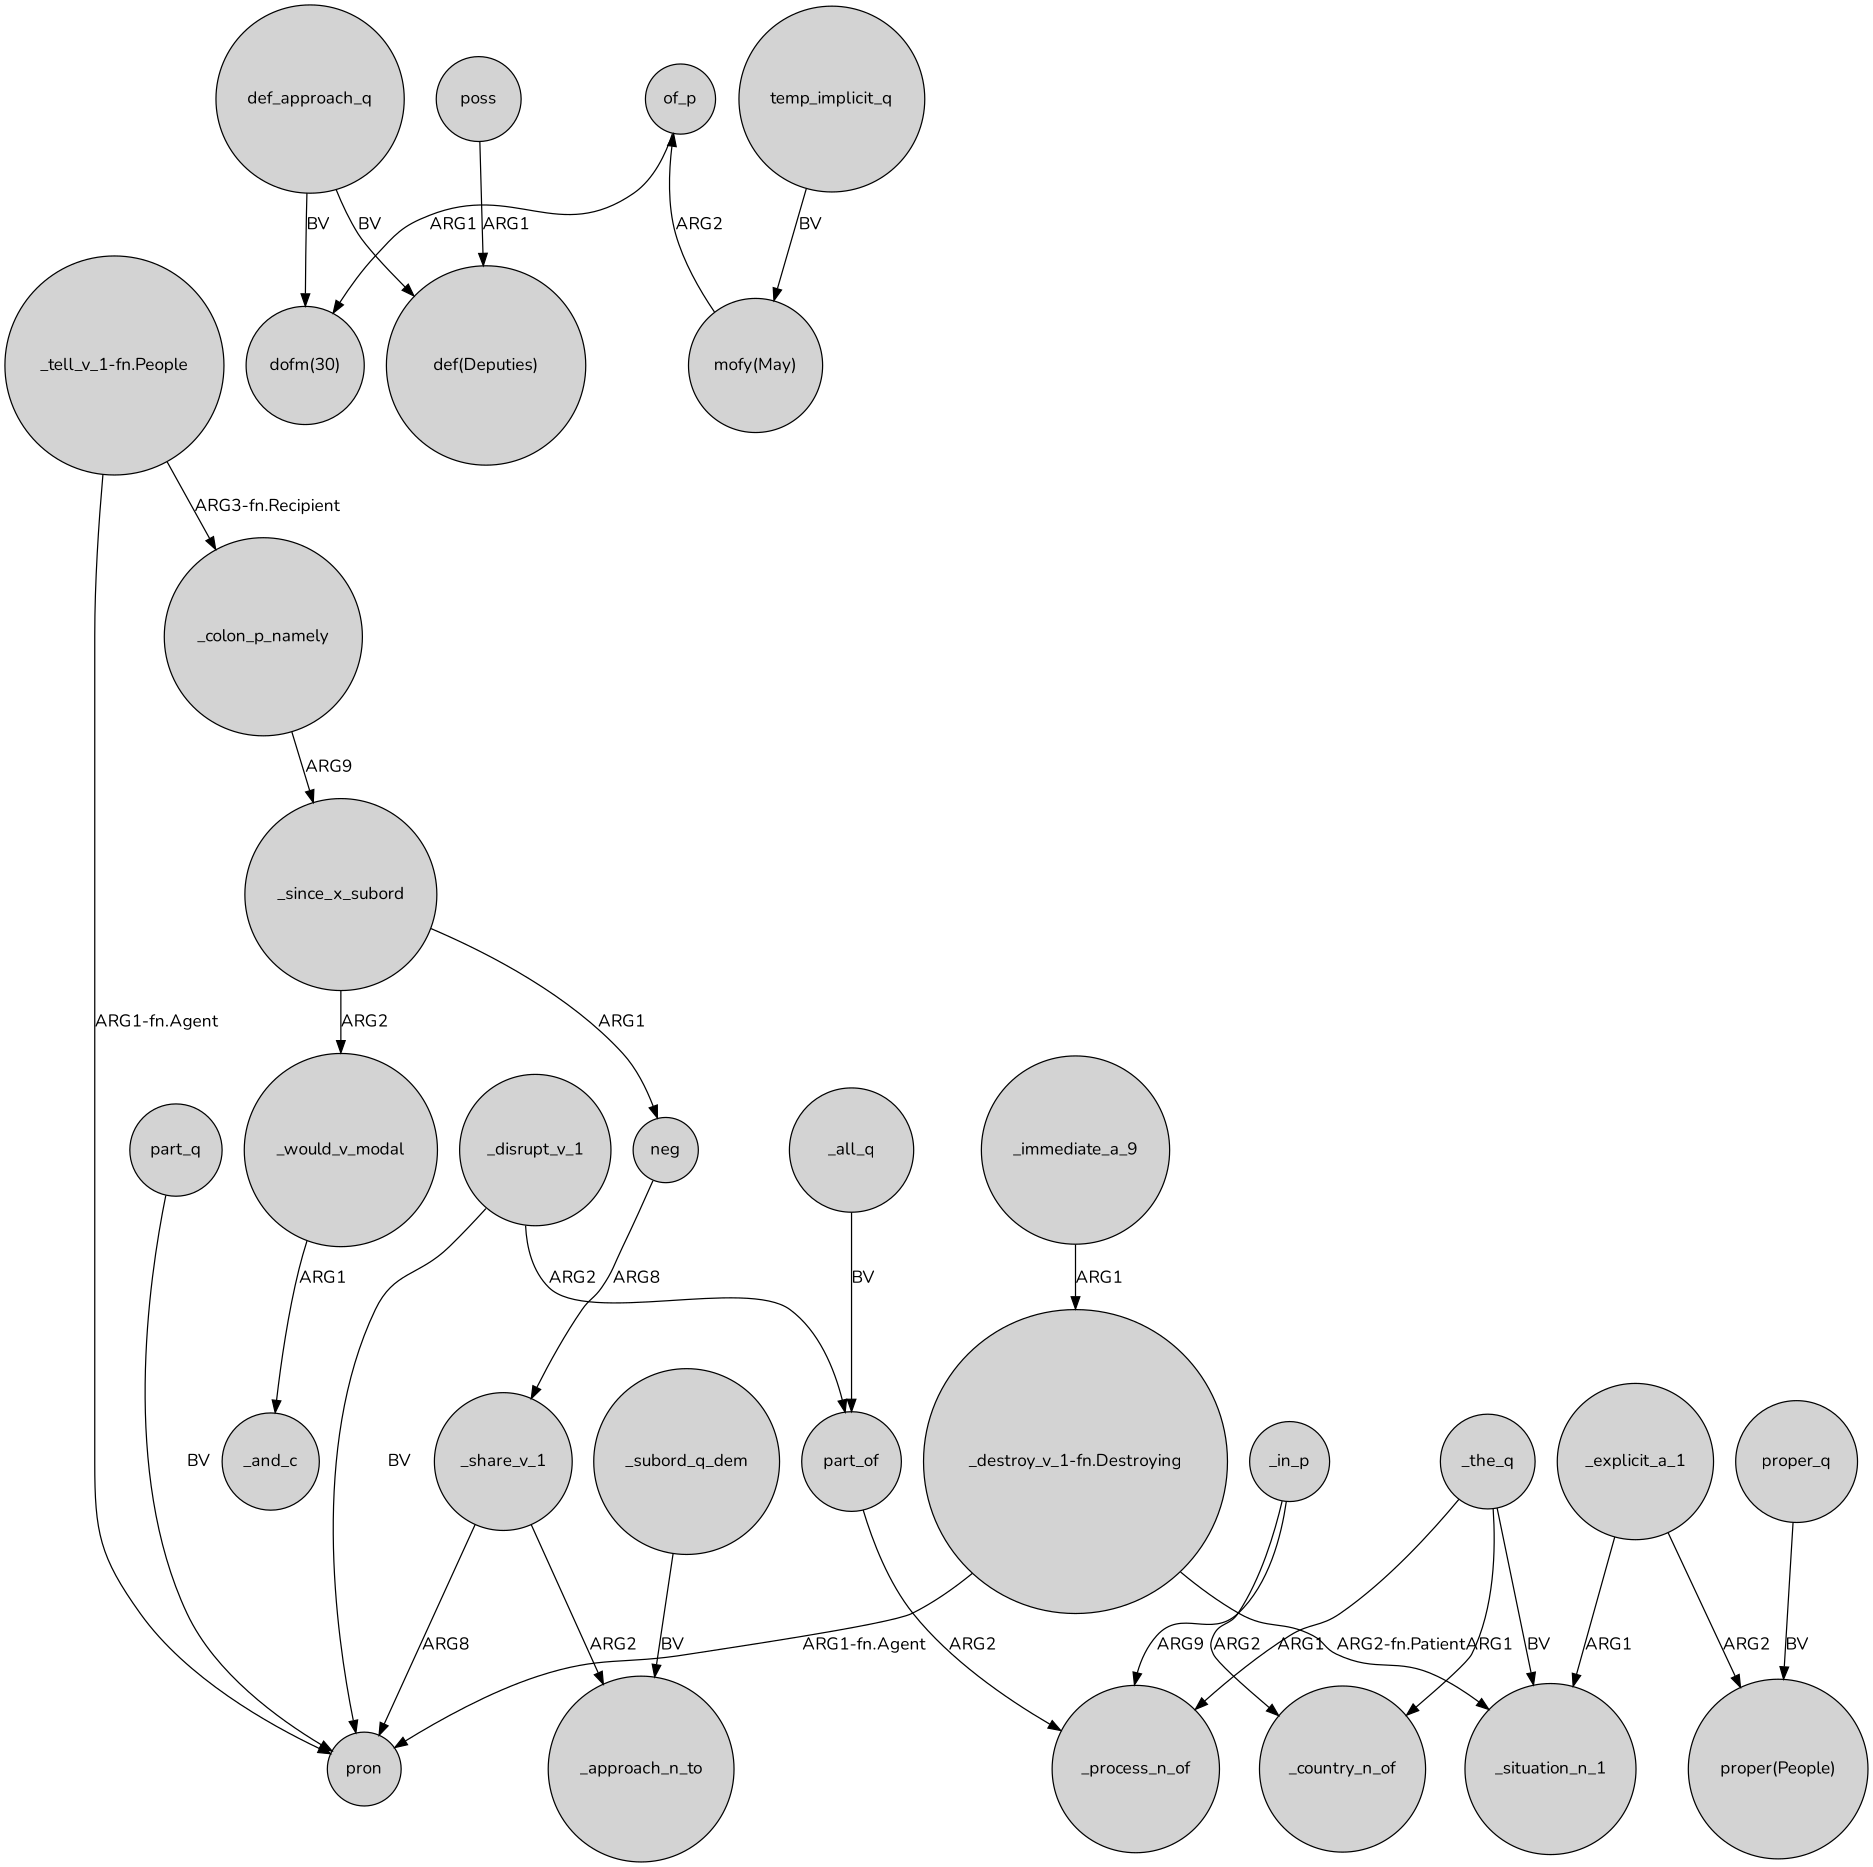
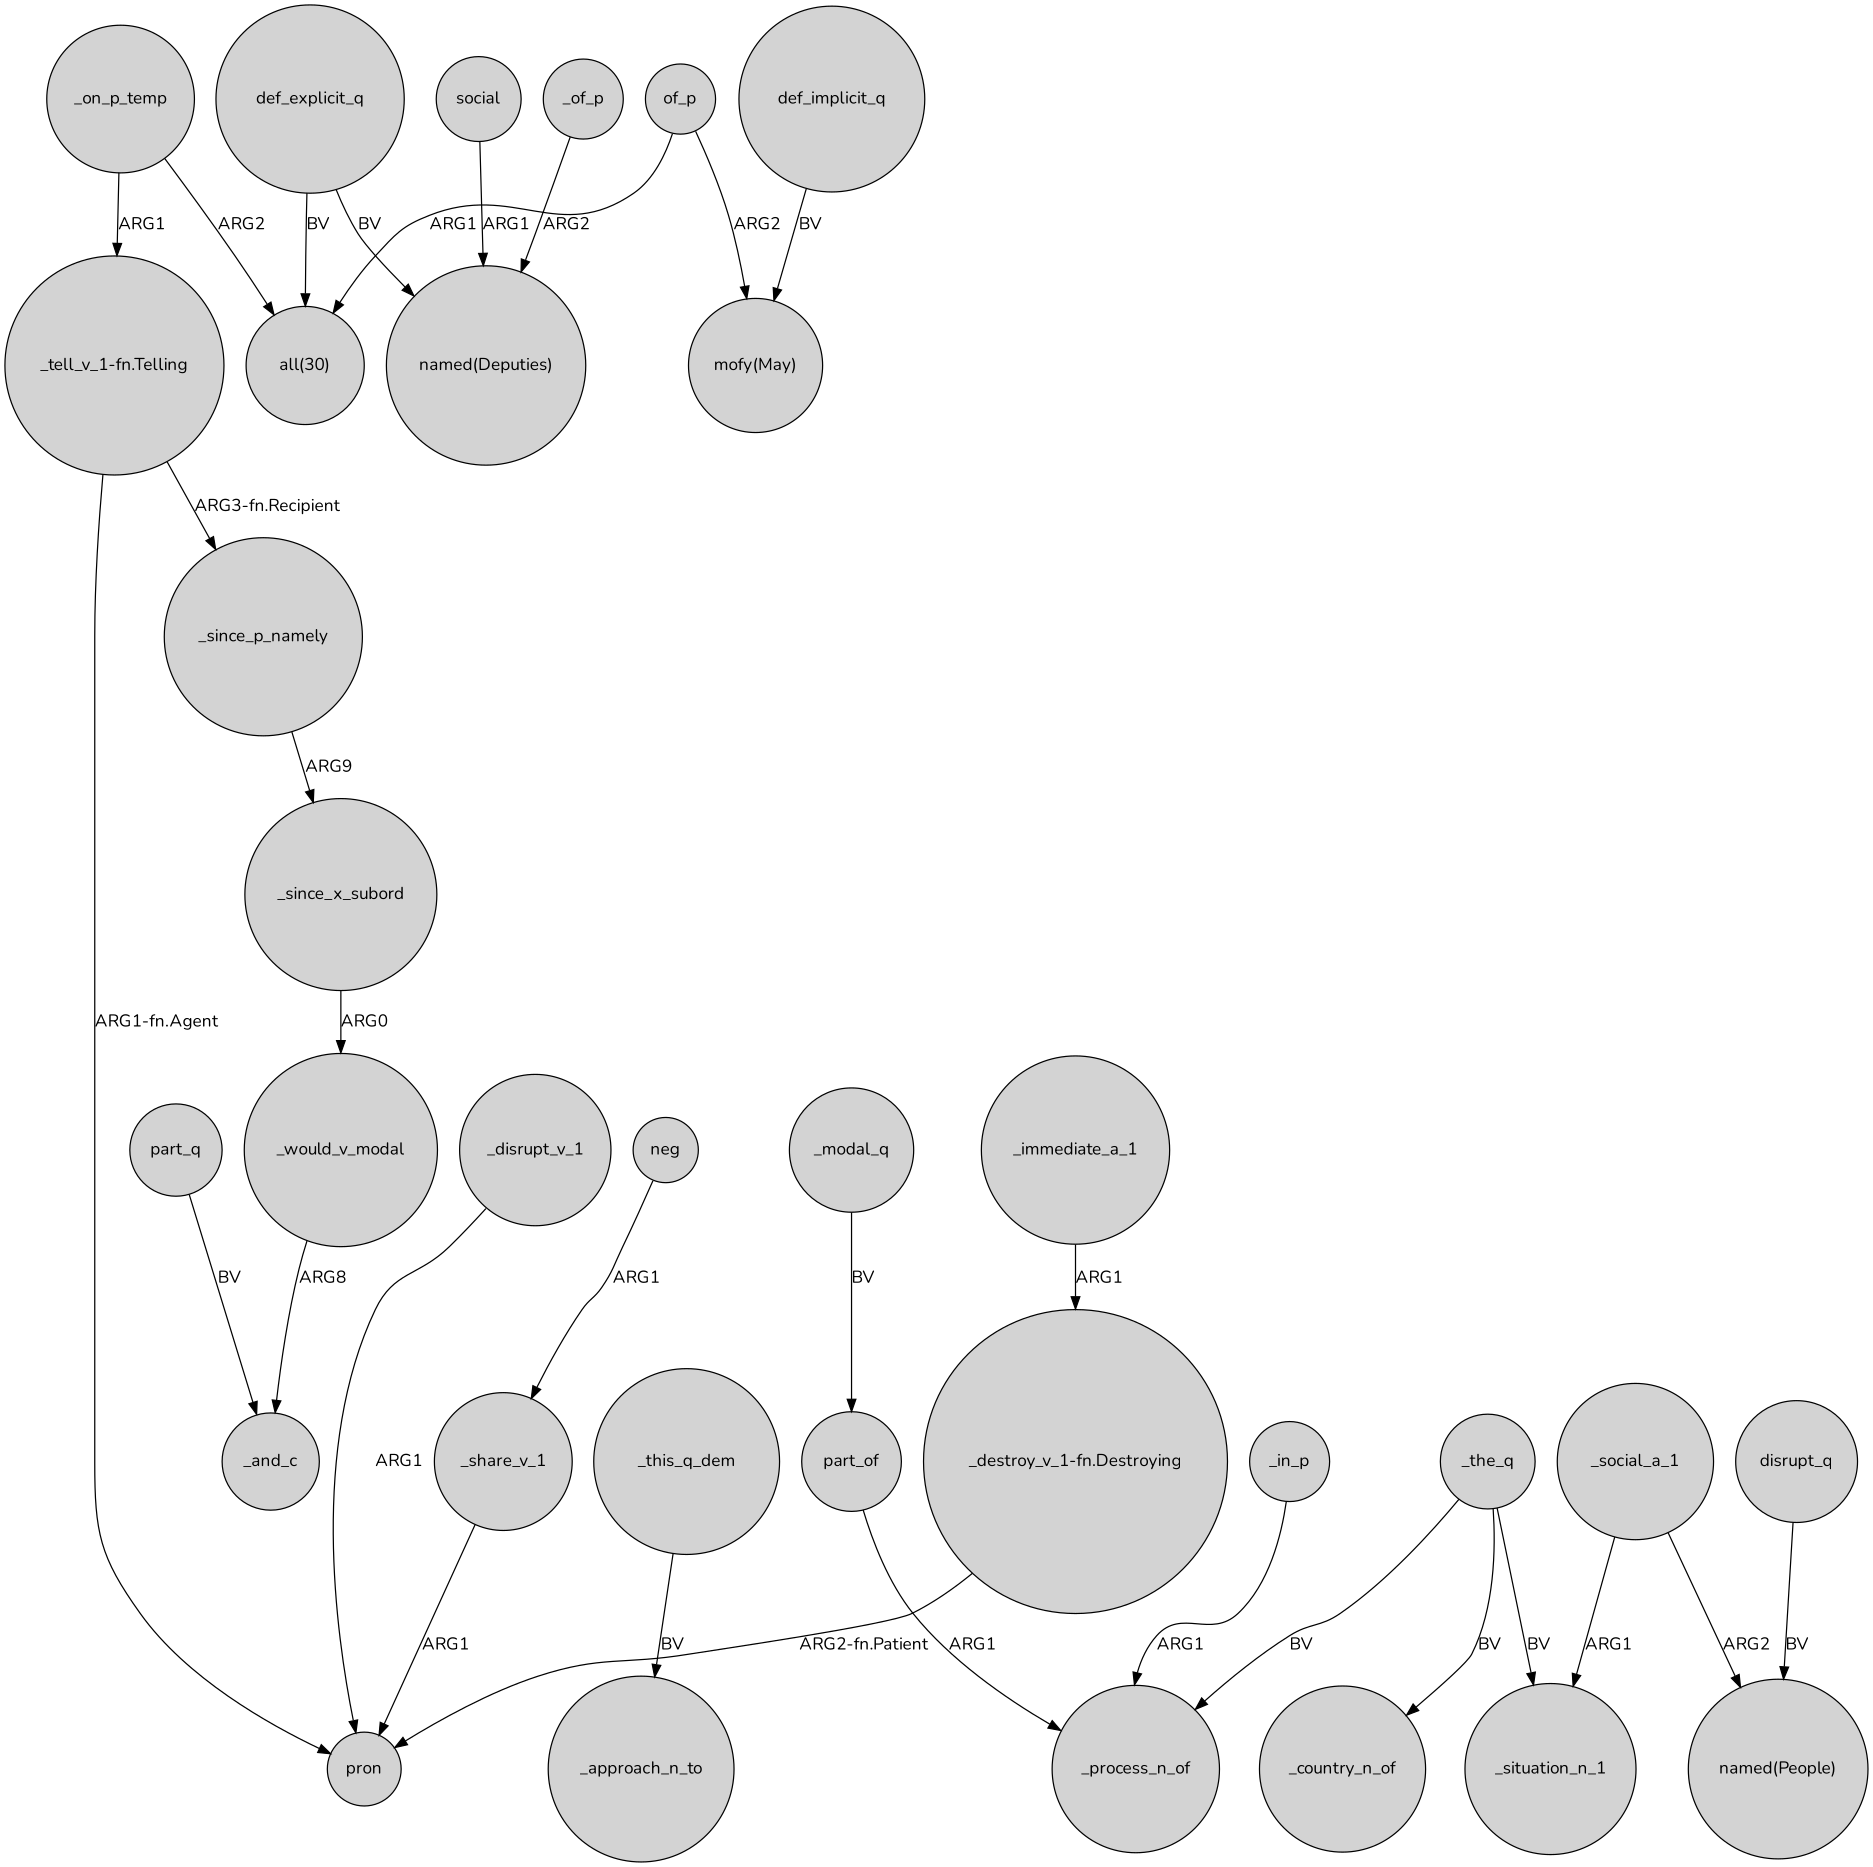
node "_on_p_temp": added
node "def_approach_q": label "def_approach_q" -> "def_explicit_q"
node "poss": label "poss" -> "social"
node "_of_p": added
node "temp_implicit_q": label "temp_implicit_q" -> "def_implicit_q"
edge "mofy(May)" -> "of_p": reversed
node "_tell_v_1-fn.People": label "_tell_v_1-fn.People" -> "_tell_v_1-fn.Telling"
node "dofm(30)": label "dofm(30)" -> "all(30)"
node "def(Deputies)": label "def(Deputies)" -> "named(Deputies)"
node "_colon_p_namely": label "_colon_p_namely" -> "_since_p_namely"
edge "_since_x_subord" -> "neg": removed, label "ARG1"
edge "_since_x_subord" -> "_would_v_modal": label "ARG2" -> "ARG0"
node "_all_q": label "_all_q" -> "_modal_q"
node "_immediate_a_9": label "_immediate_a_9" -> "_immediate_a_1"
edge "_would_v_modal" -> "_and_c": label "ARG1" -> "ARG8"
edge "neg" -> "_share_v_1": label "ARG8" -> "ARG1"
edge "_disrupt_v_1" -> "part_of": removed, label "ARG2"
edge "_disrupt_v_1" -> "pron": label "BV" -> "ARG1"
node "_subord_q_dem": label "_subord_q_dem" -> "_this_q_dem"
node "_explicit_a_1": label "_explicit_a_1" -> "_social_a_1"
node "proper_q": label "proper_q" -> "disrupt_q"
edge "part_q" -> "pron": now "part_q" -> "_and_c"
edge "_share_v_1" -> "_approach_n_to": removed, label "ARG2"
edge "_in_p" -> "_country_n_of": removed, label "ARG2"
edge "_share_v_1" -> "pron": label "ARG8" -> "ARG1"
edge "_destroy_v_1-fn.Destroying" -> "pron": label "ARG1-fn.Agent" -> "ARG2-fn.Patient"
edge "part_of" -> "_process_n_of": label "ARG2" -> "ARG1"
edge "_in_p" -> "_process_n_of": label "ARG9" -> "ARG1"
edge "_the_q" -> "_process_n_of": label "ARG1" -> "BV"
edge "_the_q" -> "_country_n_of": label "ARG1" -> "BV"
edge "_destroy_v_1-fn.Destroying" -> "_situation_n_1": removed, label "ARG2-fn.Patient"
node "proper(People)": label "proper(People)" -> "named(People)"
